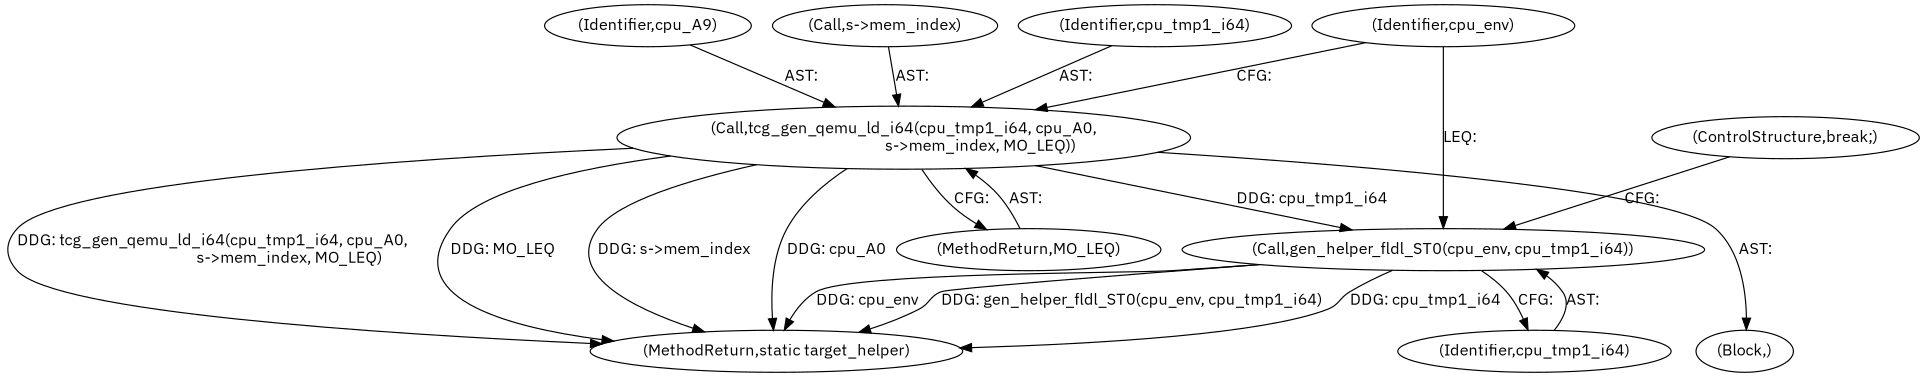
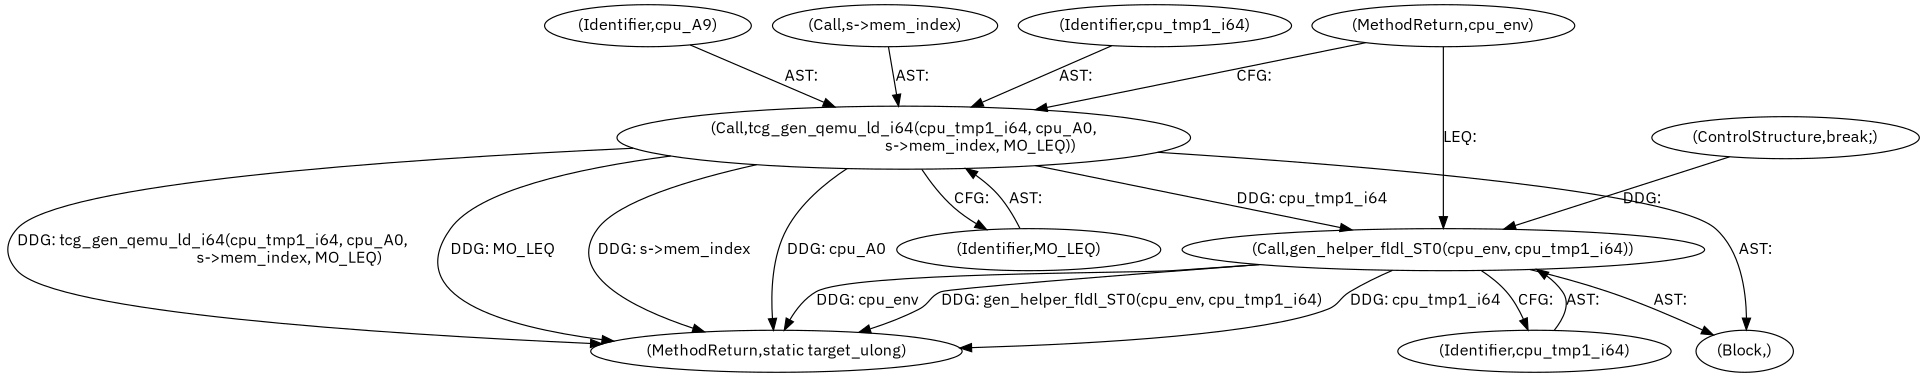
node "(Identifier,cpu_env)": label "(Identifier,cpu_env)" -> "(MethodReturn,cpu_env)"
edge "(ControlStructure,break;)" -> "(Call,gen_helper_fldl_ST0(cpu_env, cpu_tmp1_i64))": label "CFG: " -> "DDG: "
node "(MethodReturn,MO_LEQ)": label "(MethodReturn,MO_LEQ)" -> "(Identifier,MO_LEQ)"
edge "(Call,gen_helper_fldl_ST0(cpu_env, cpu_tmp1_i64))" -> "(Block,)": added, label "AST:"
node "(MethodReturn,static target_helper)": label "(MethodReturn,static target_helper)" -> "(MethodReturn,static target_ulong)"
